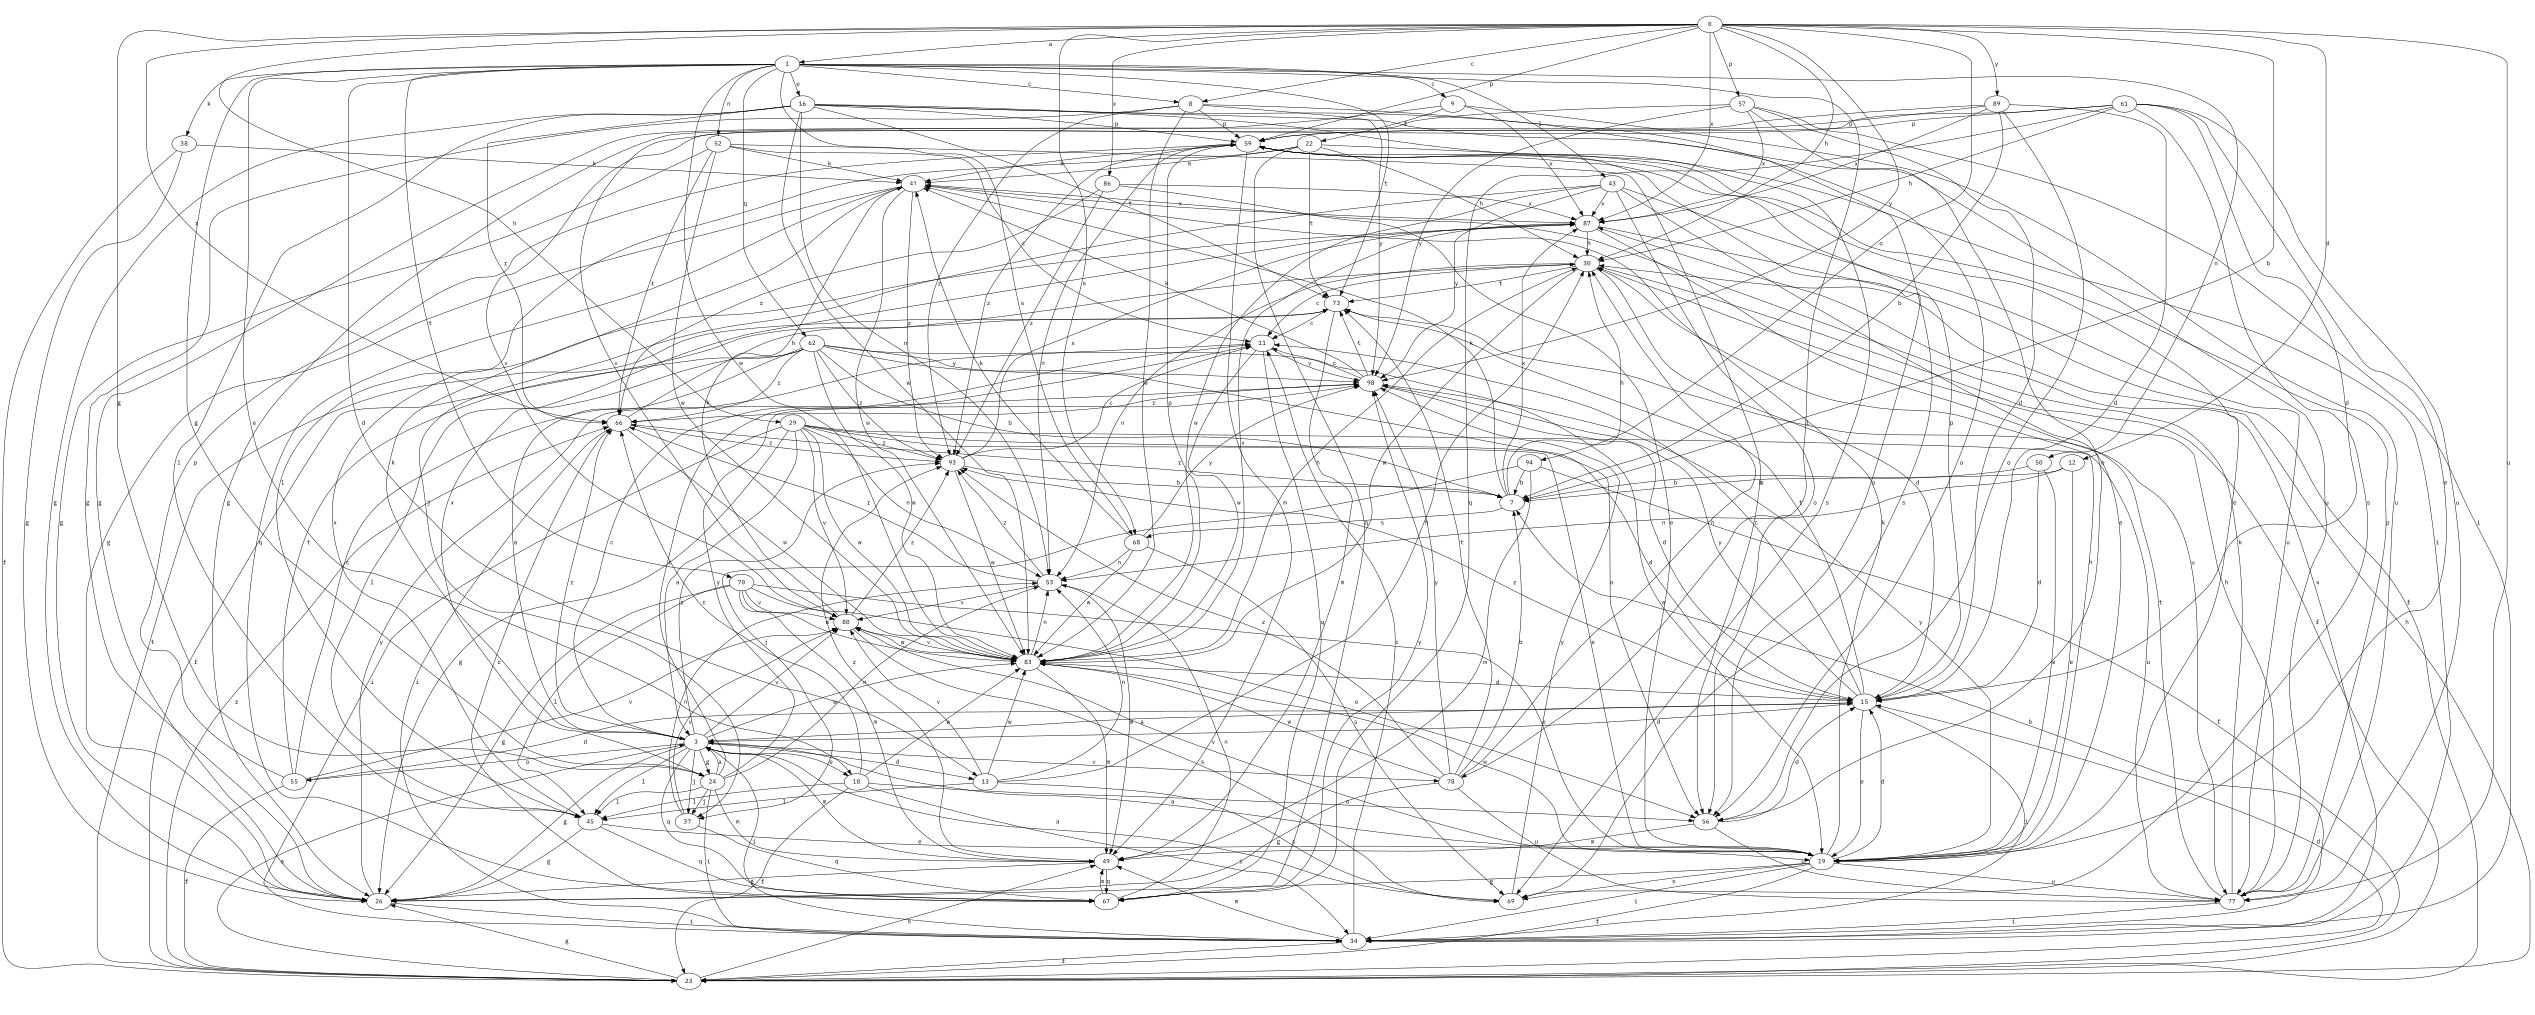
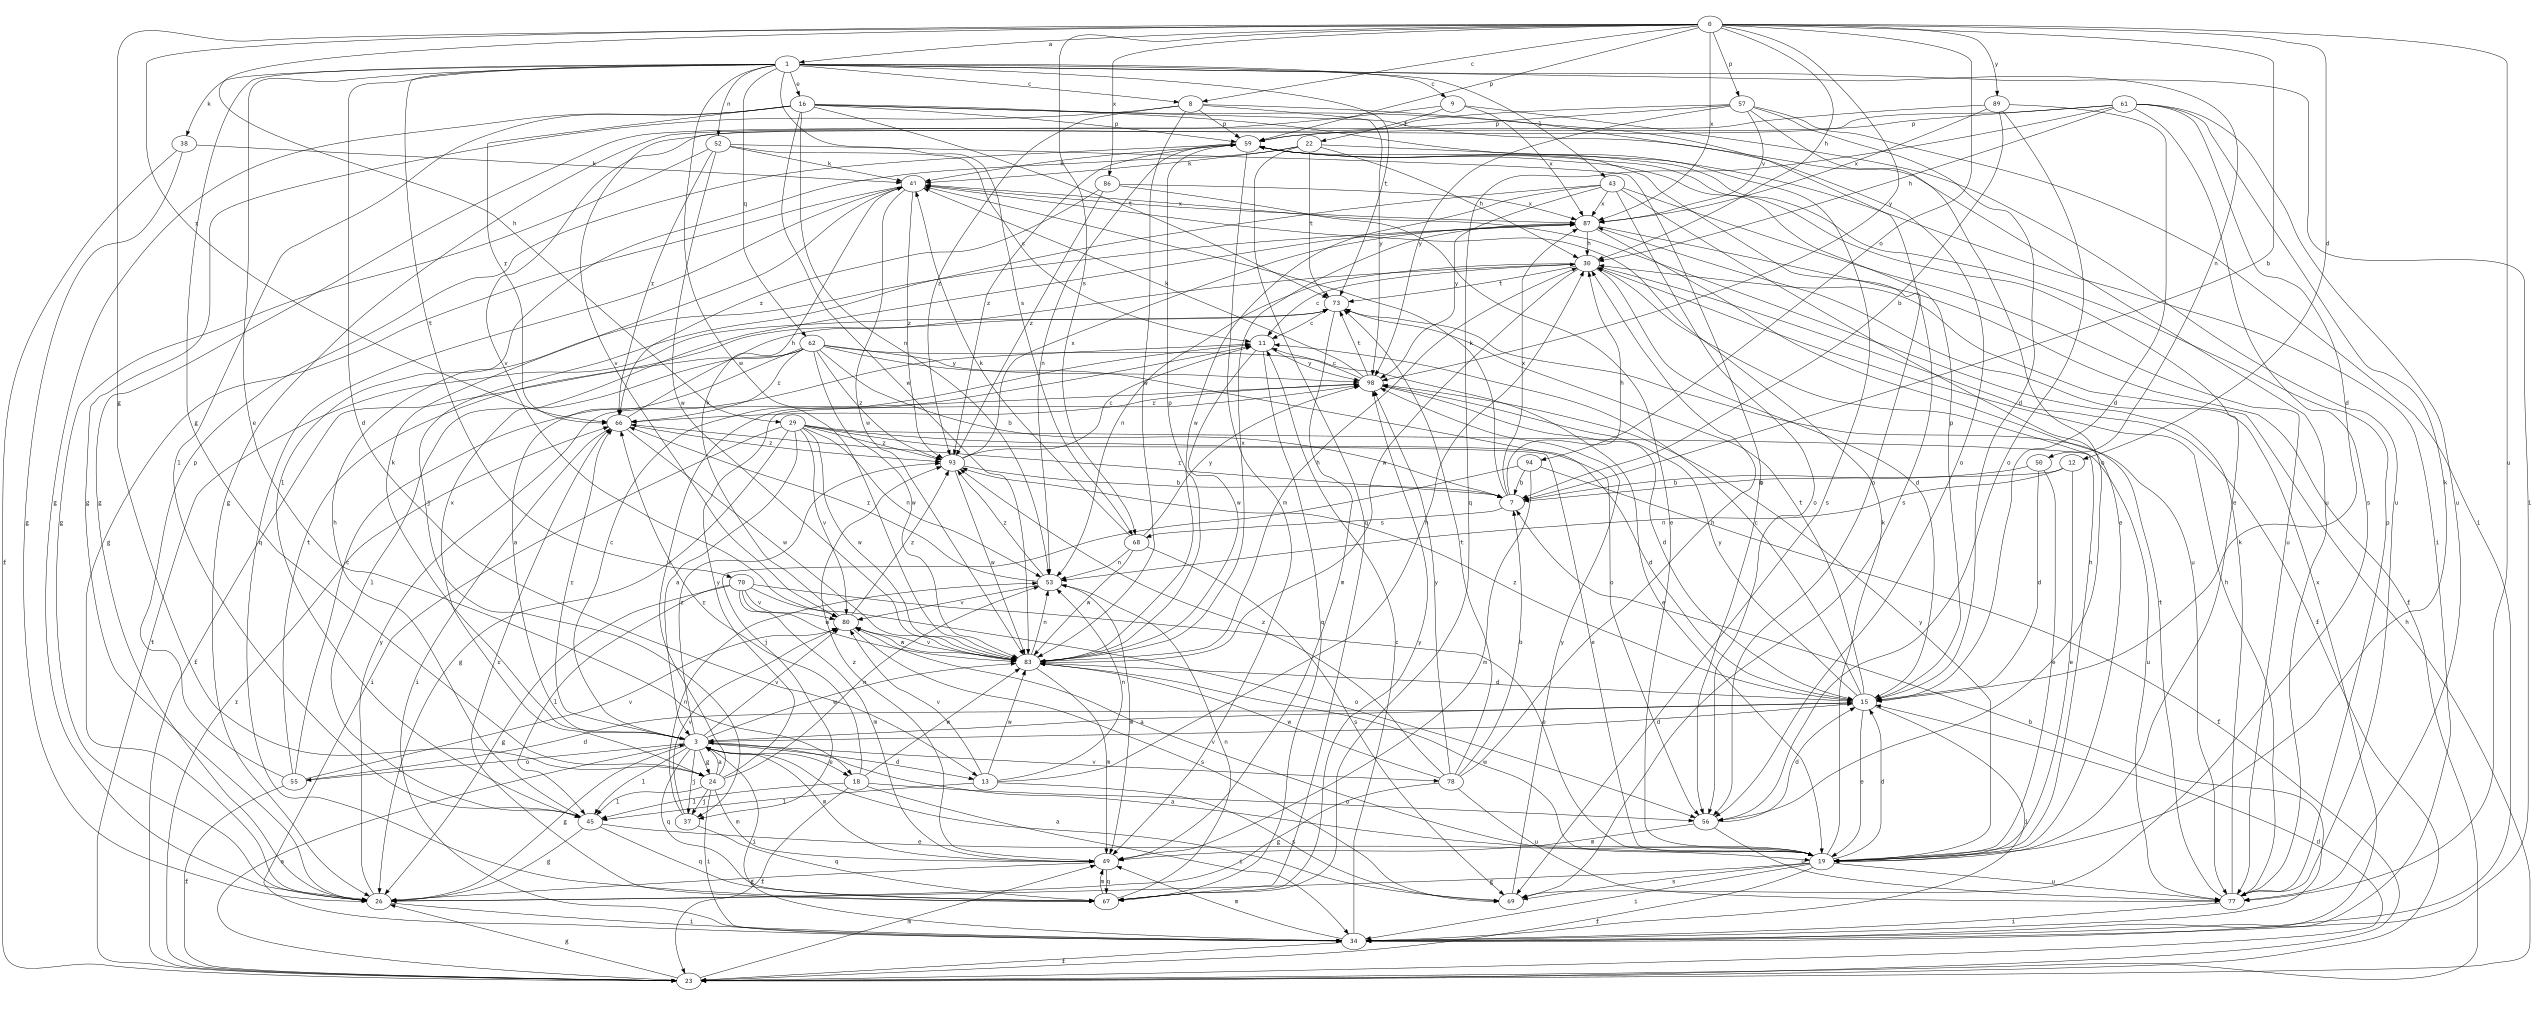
edge "1" -> "78": now "1" -> "34"
edge "89" -> "59": now "57" -> "59"
edge "57" -> "87": label "x" -> "v"
edge "61" -> "19": label "e" -> "k"
edge "45" -> "87": label "x" -> "h"
edge "23" -> "49": label "s" -> "m"
